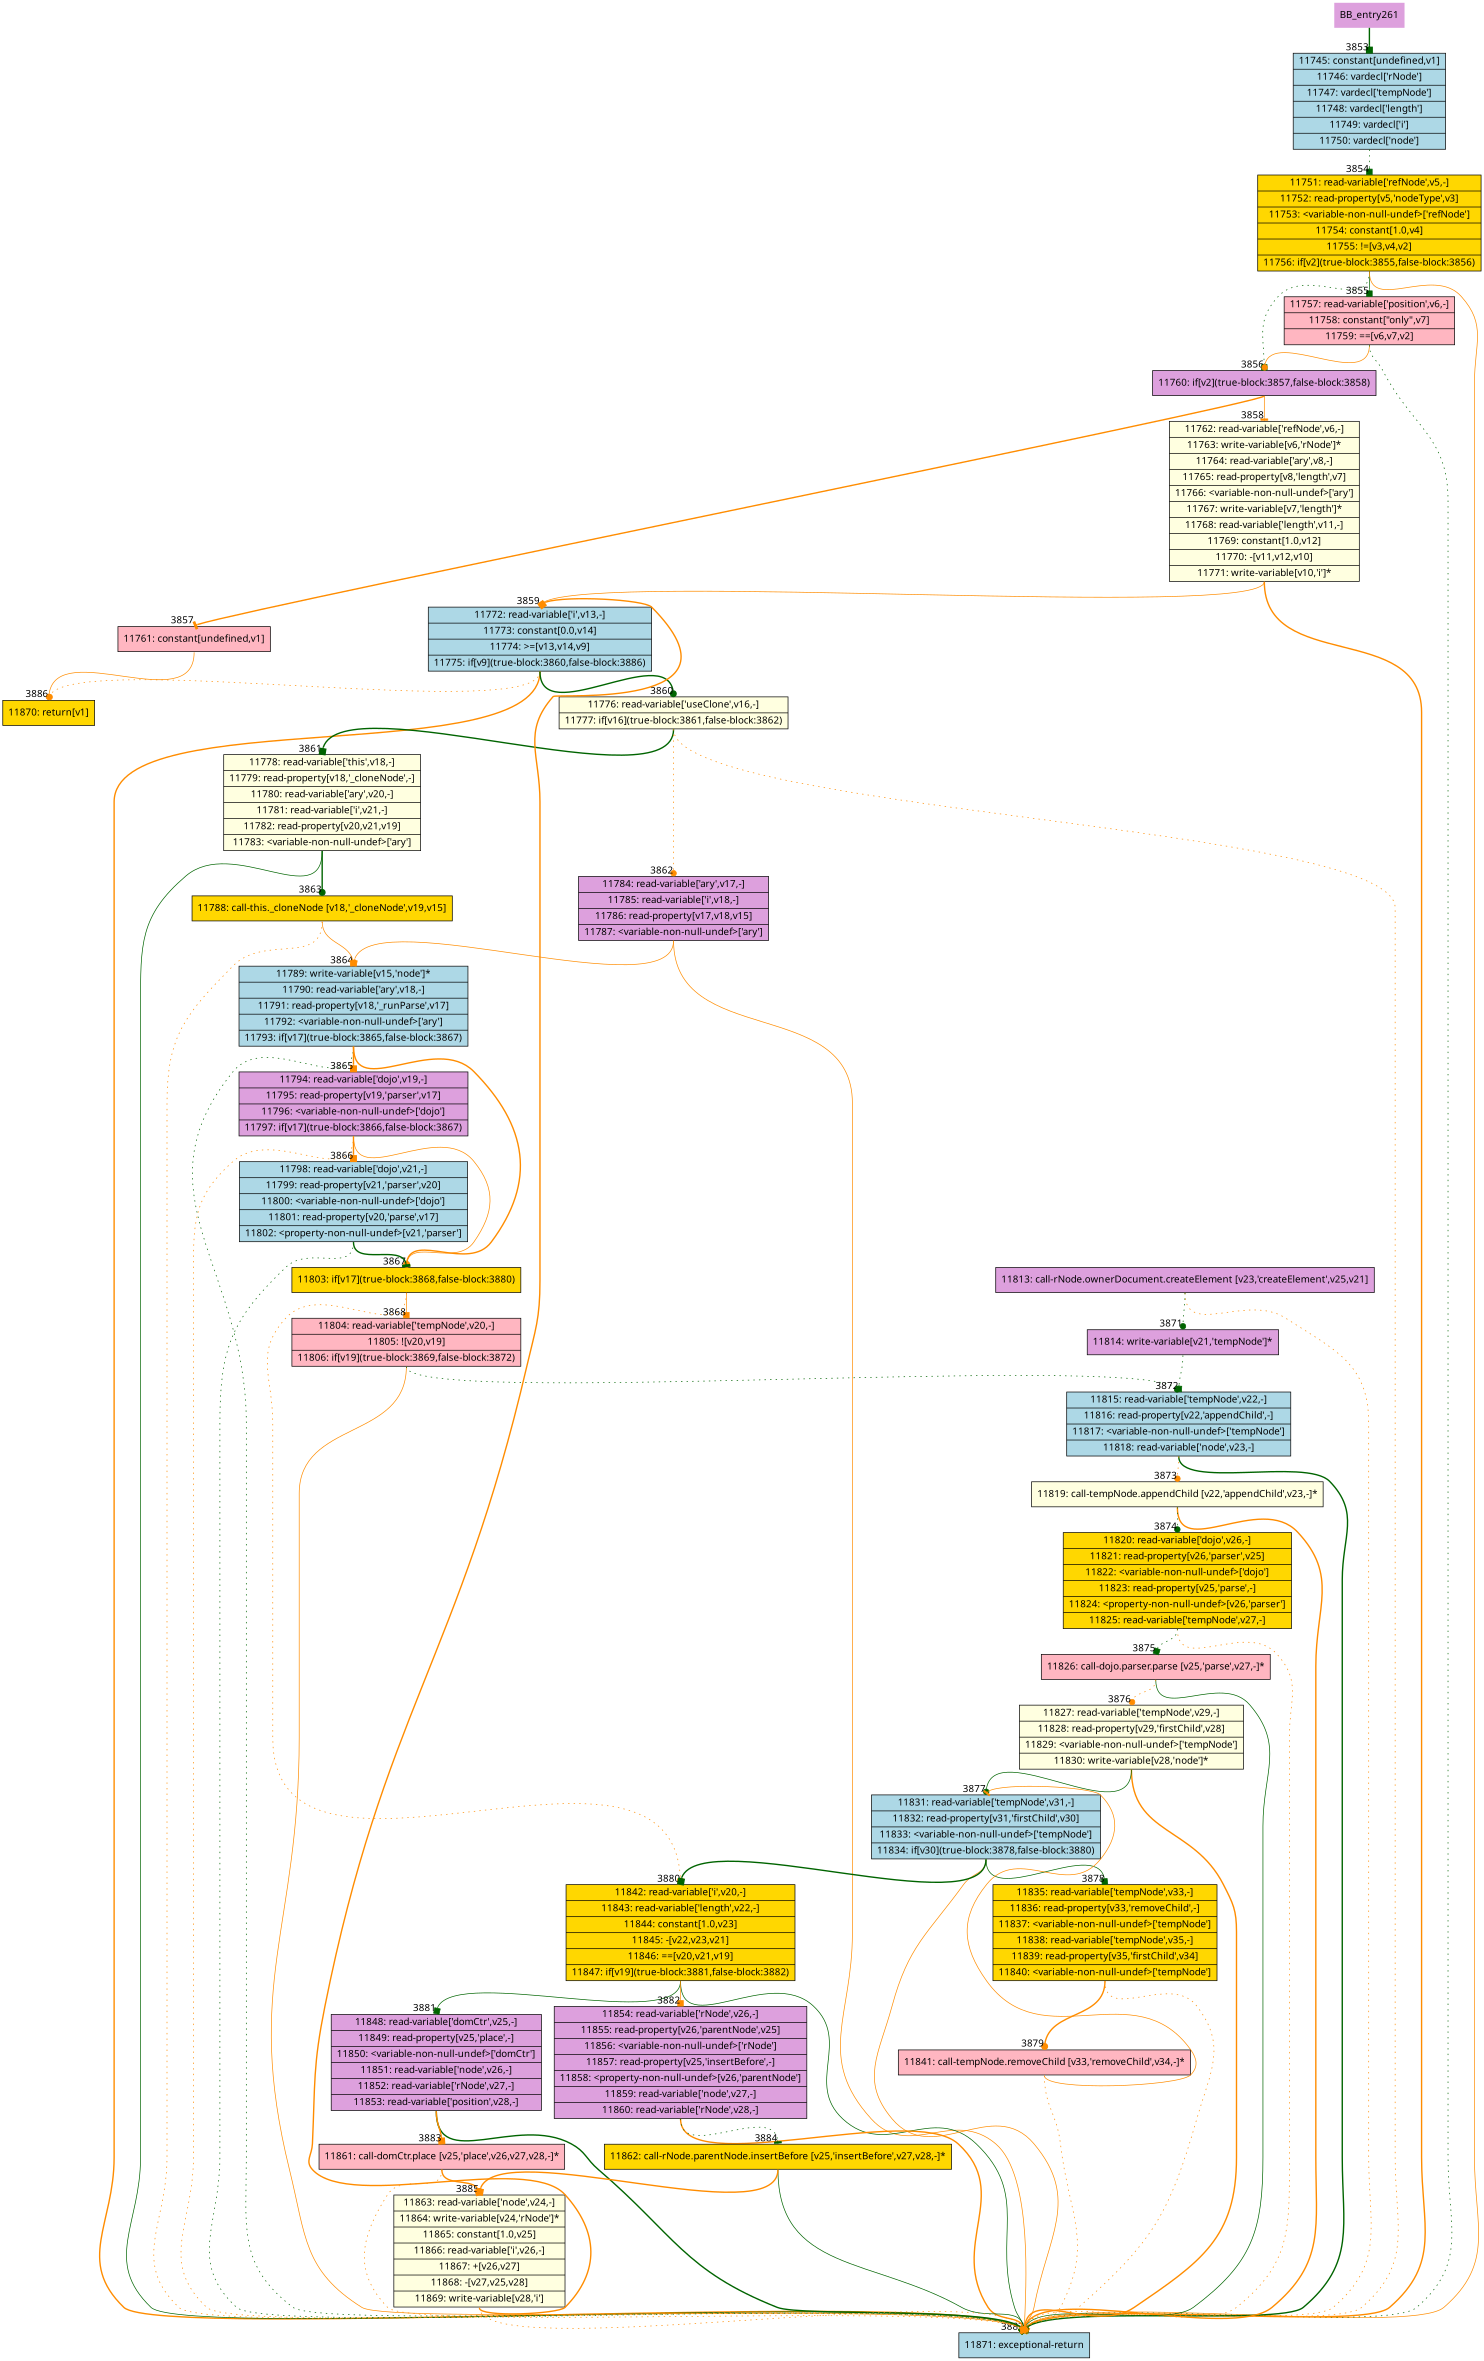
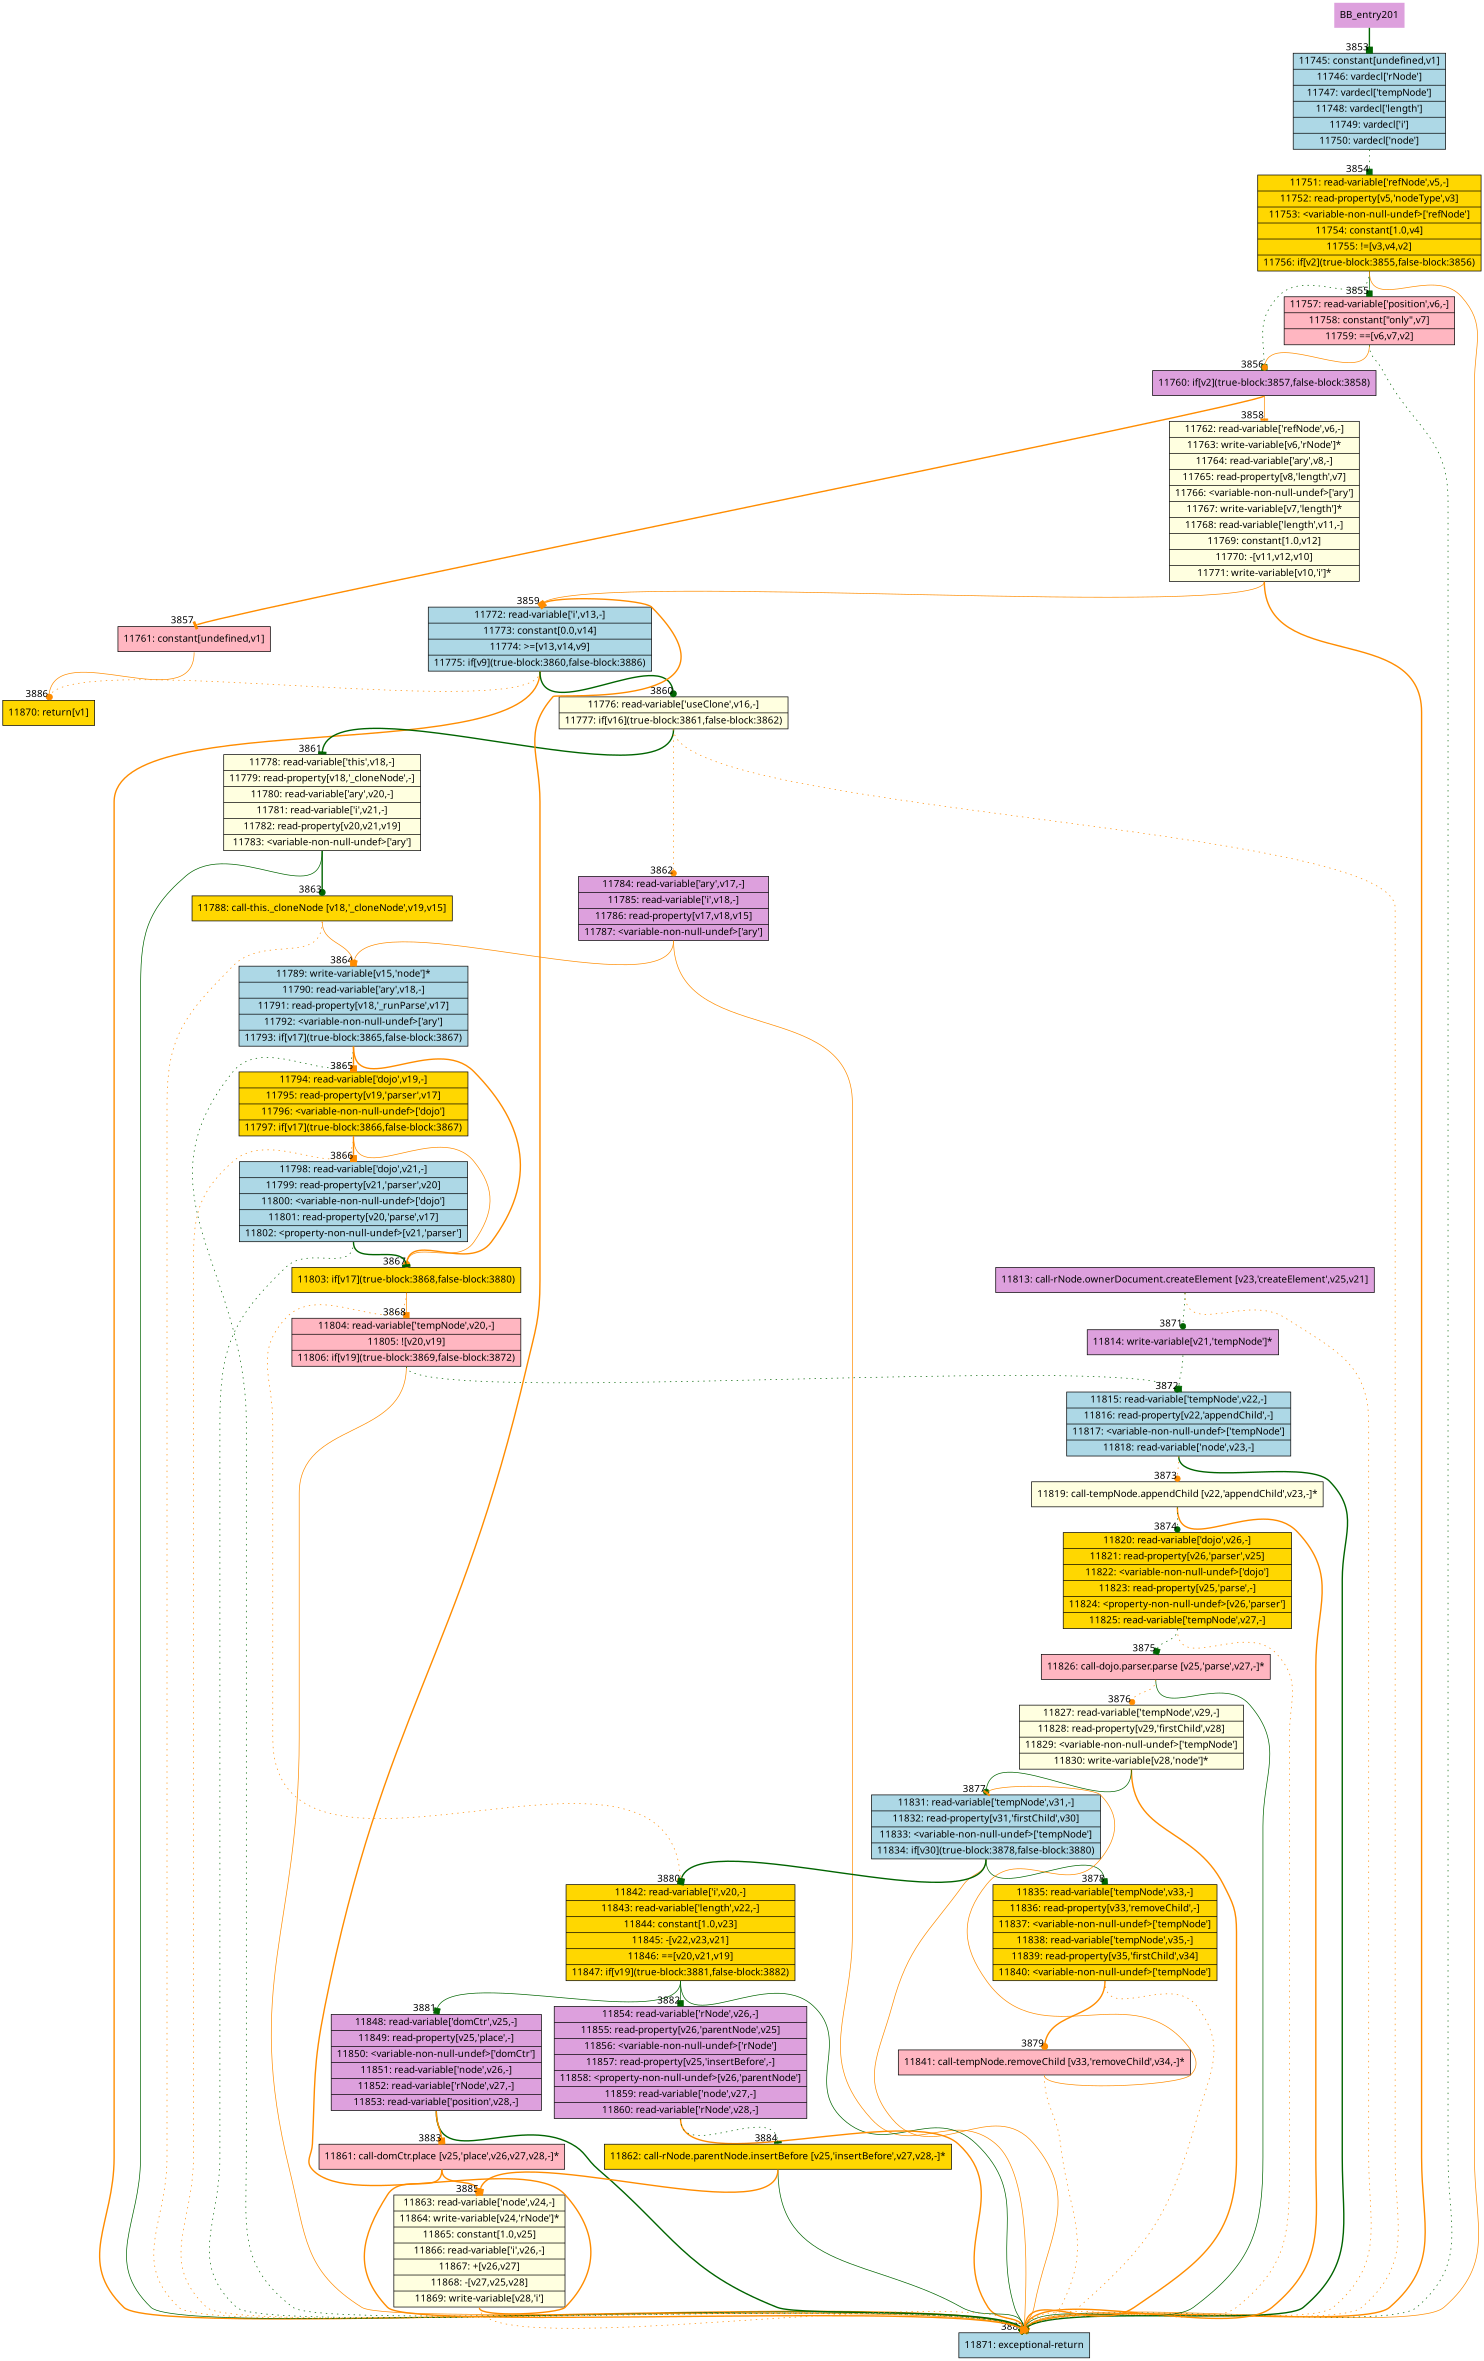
node "BB_entry261": label "BB_entry261" -> "BB_entry201"
edge "11776: read-variable['useClone',v16,-]" -> "11778: read-variable['this',v18,-]": arrowhead box -> tee
node "11794: read-variable['dojo',v19,-]": fillcolor plum -> gold
edge "11842: read-variable['i',v20,-]" -> "11854: read-variable['rNode',v26,-]": color darkorange -> darkgreen
edge "11861: call-domCtr.place [v25,'place',v26,v27,v28,-]*" -> "11871: exceptional-return": style dotted -> bold
